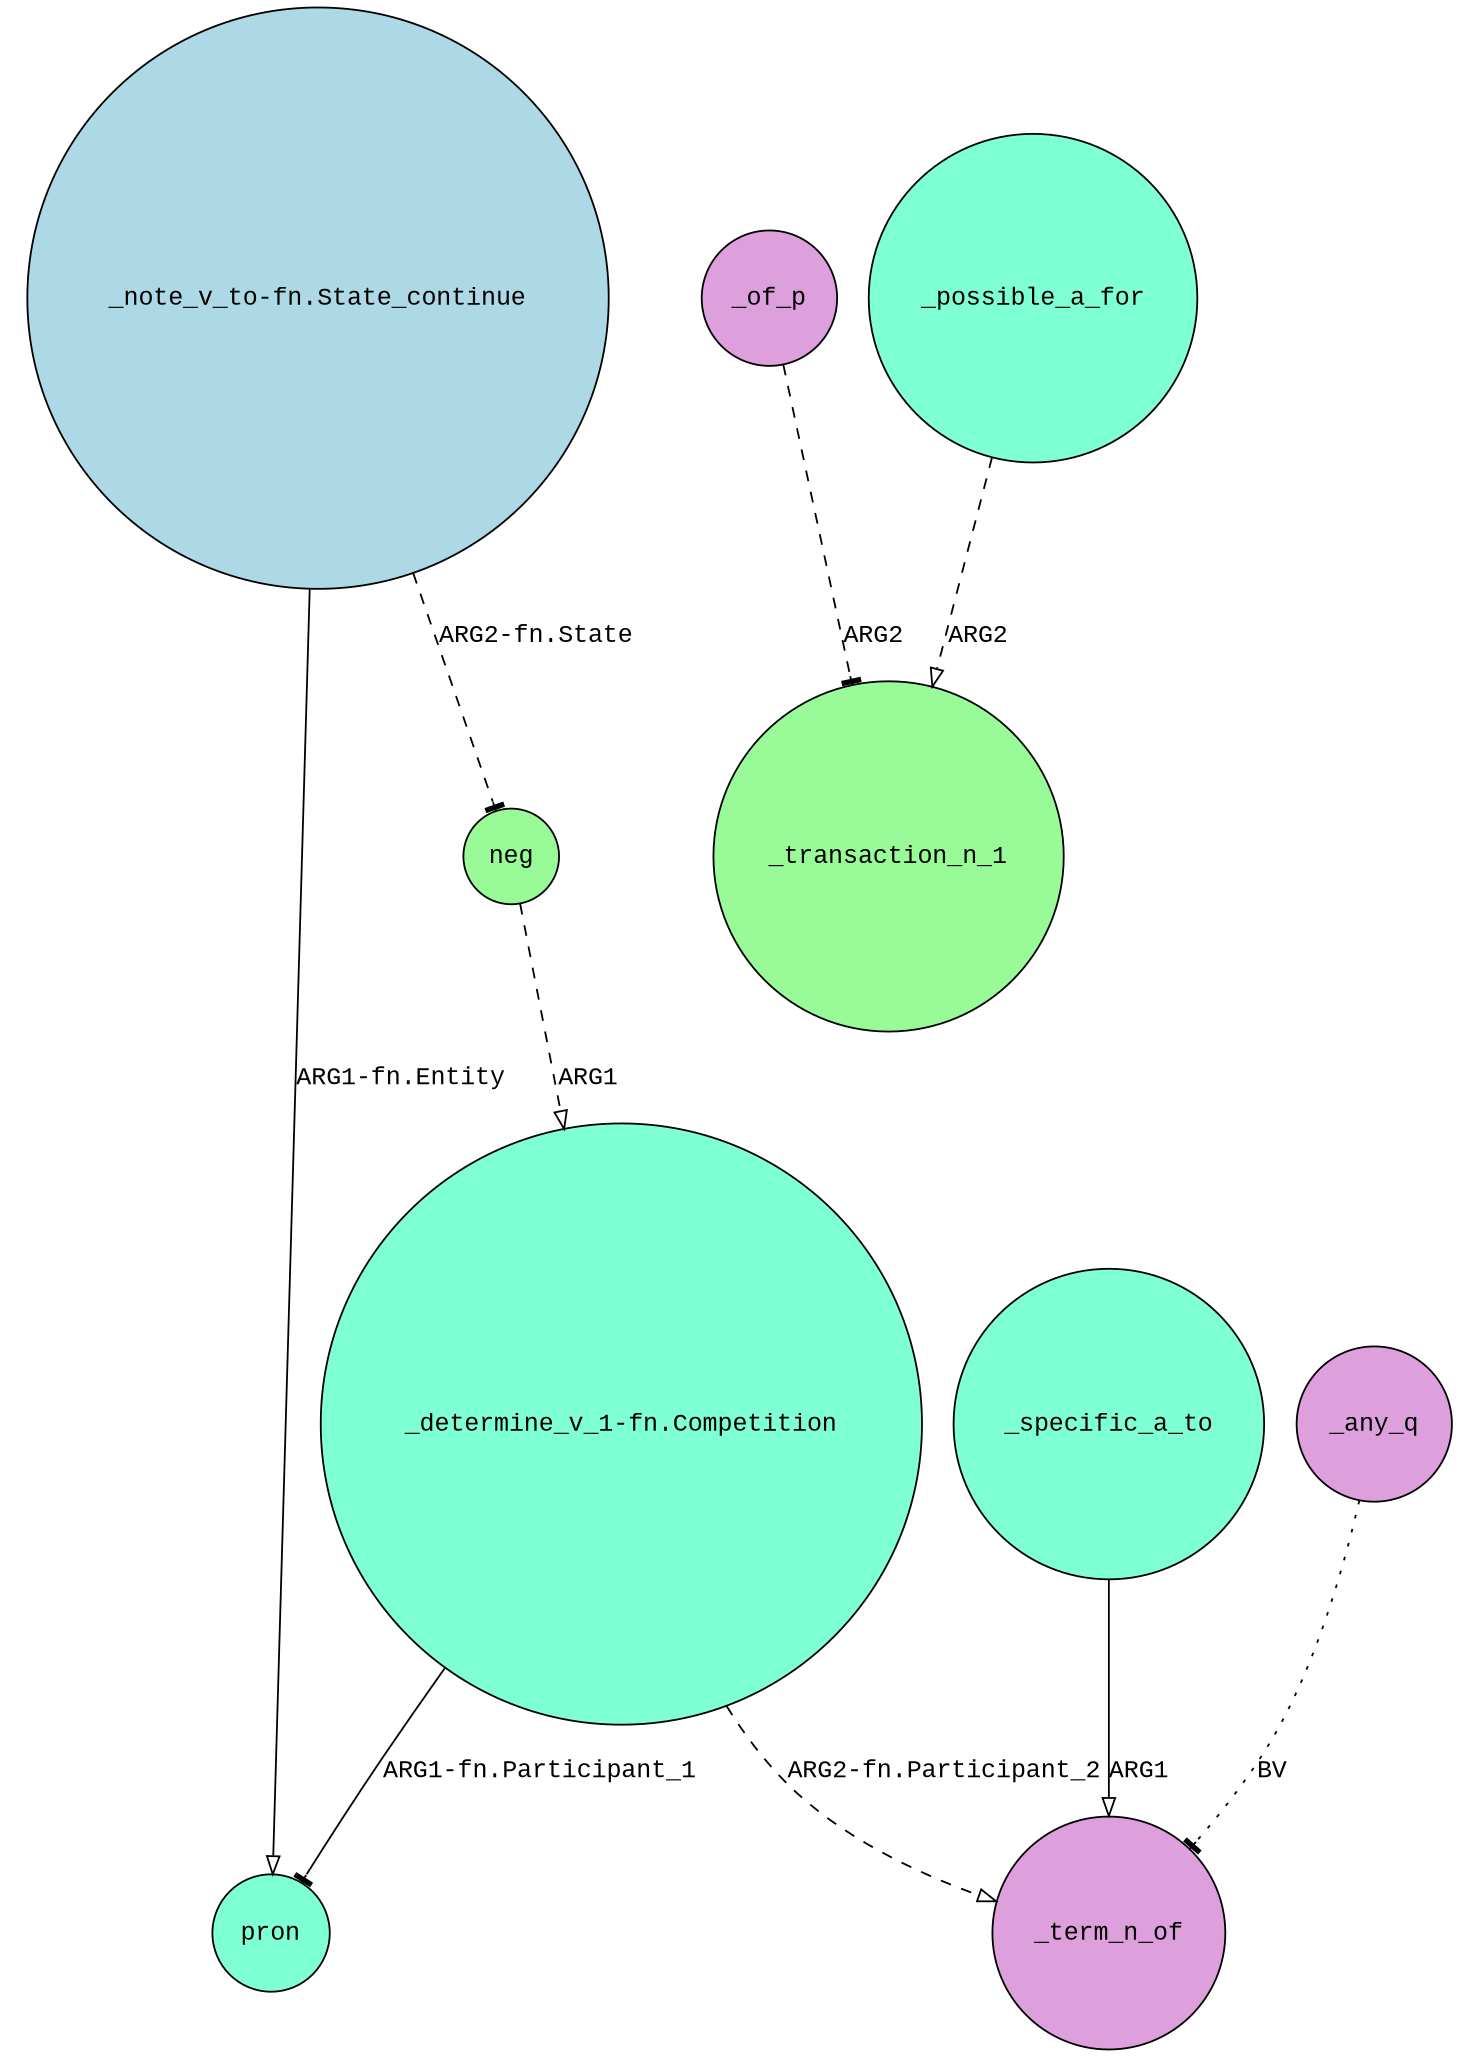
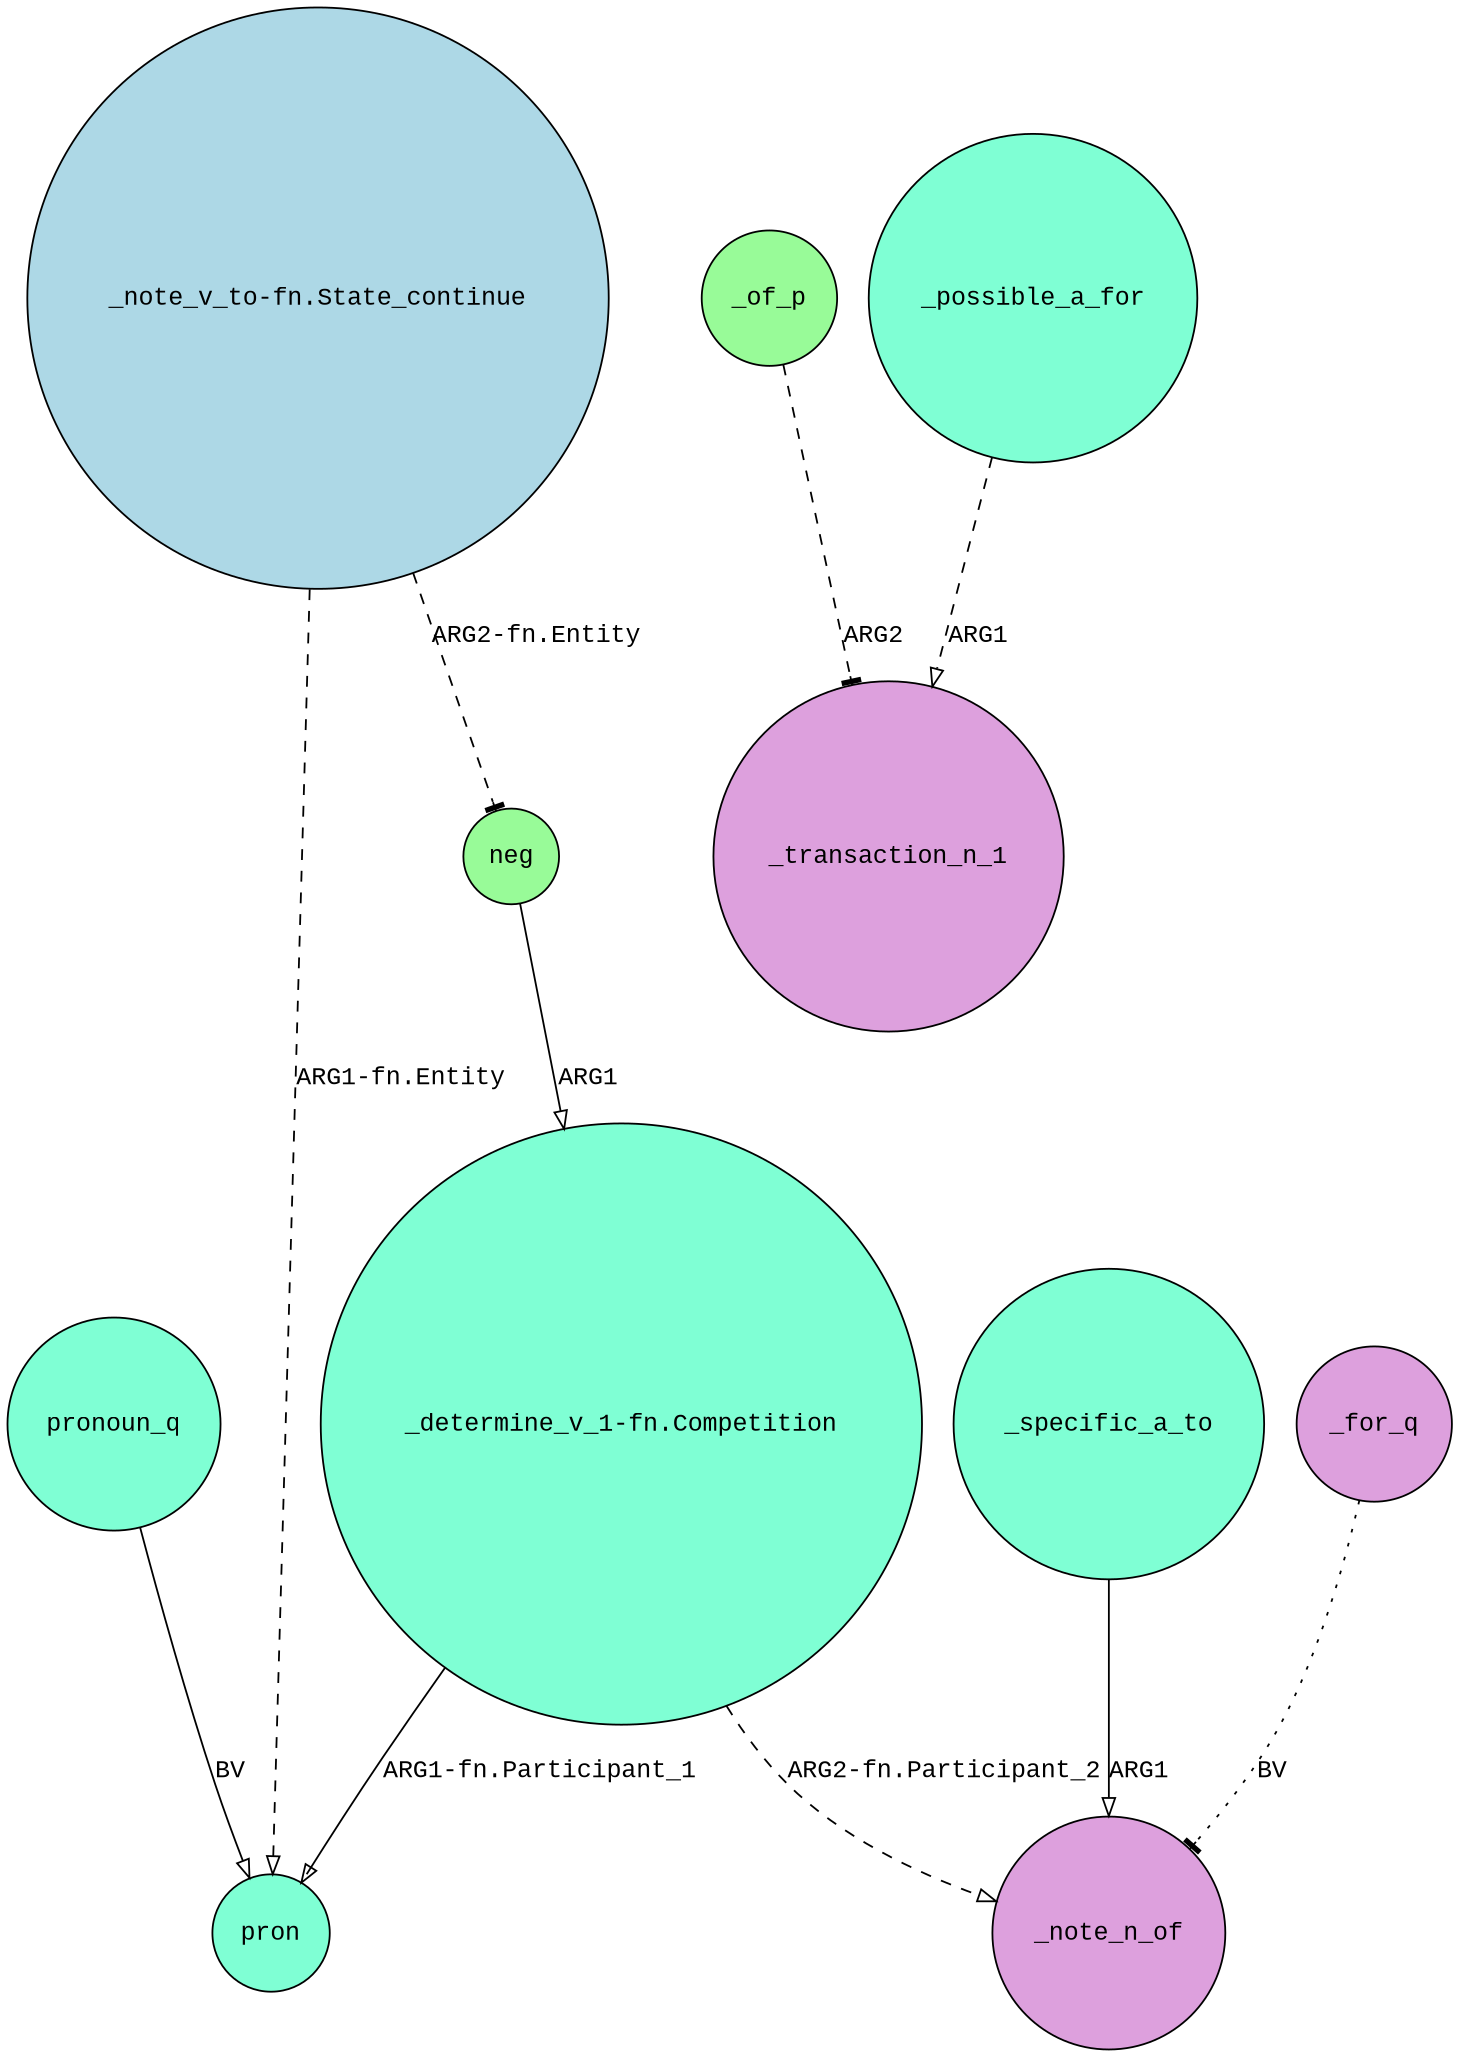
node "_of_p": fillcolor plum -> palegreen
edge "_note_v_to-fn.State_continue" -> "neg": label "ARG2-fn.State" -> "ARG2-fn.Entity"
edge "_possible_a_for" -> "_transaction_n_1": label "ARG2" -> "ARG1"
node "_transaction_n_1": fillcolor palegreen -> plum
edge "neg" -> "_determine_v_1-fn.Competition": style dashed -> solid
edge "_note_v_to-fn.State_continue" -> "pron": style solid -> dashed
node "pronoun_q": added
node "_any_q": label "_any_q" -> "_for_q"
edge "_determine_v_1-fn.Competition" -> "pron": arrowhead tee -> onormal
node "_term_n_of": label "_term_n_of" -> "_note_n_of"
